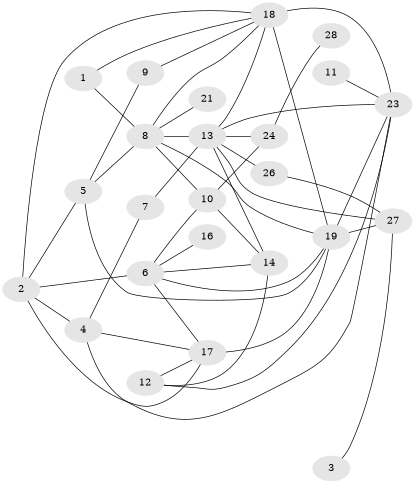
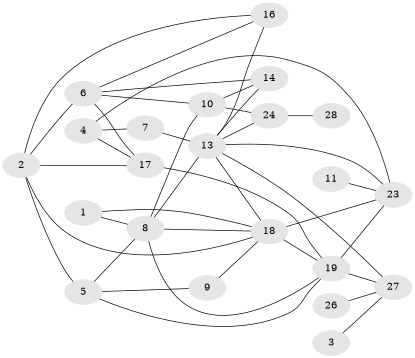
node "21": removed
edge "13" -- "26": now "13" -- "16"
edge "19" -- "6": removed
edge "2" -- "4": now "2" -- "16"
node "12": removed
